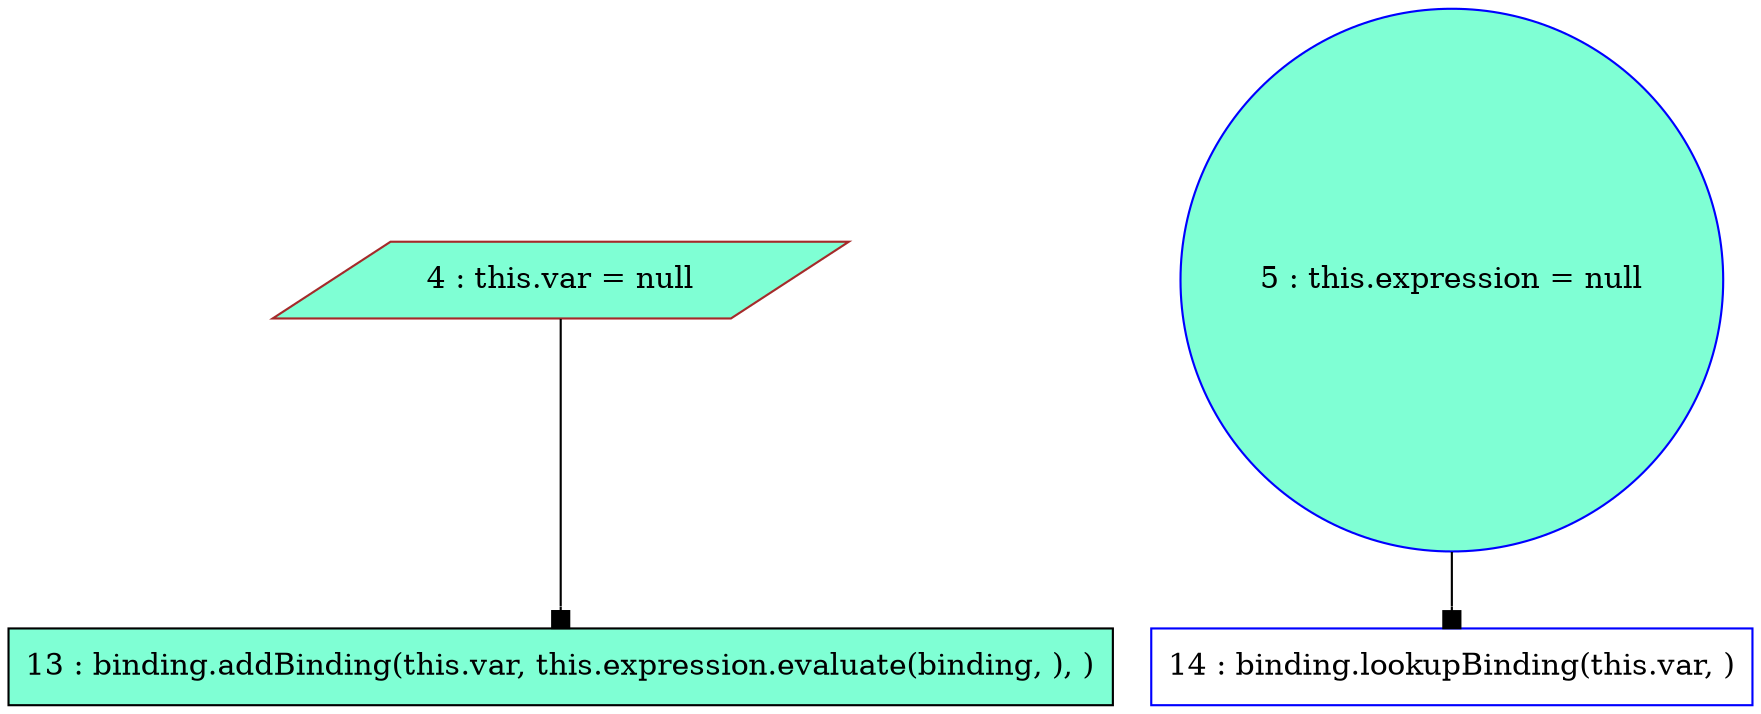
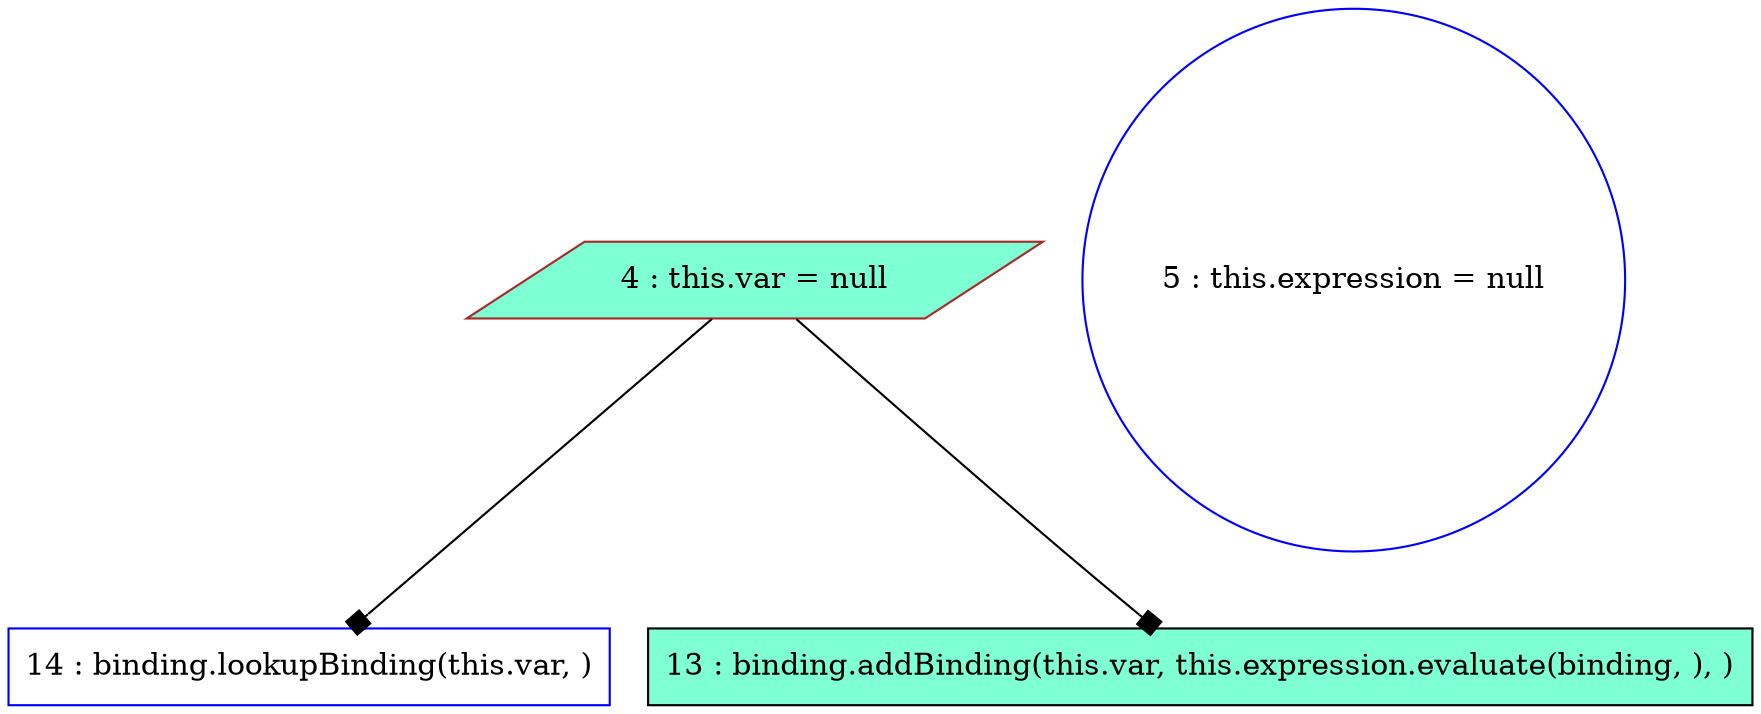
node "5 : this.expression = null": fillcolor aquamarine -> white
edge "5 : this.expression = null" -> "14 : binding.lookupBinding(this.var, )": now "4 : this.var = null" -> "14 : binding.lookupBinding(this.var, )"
